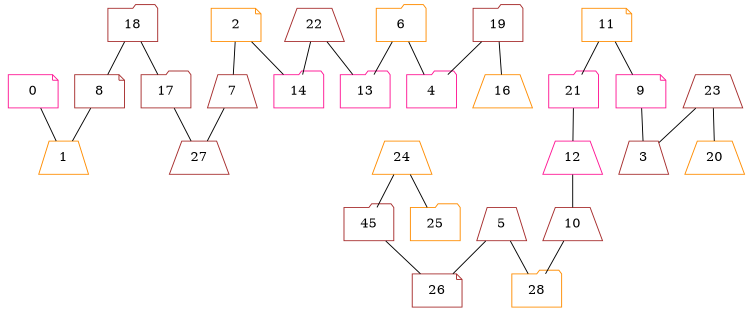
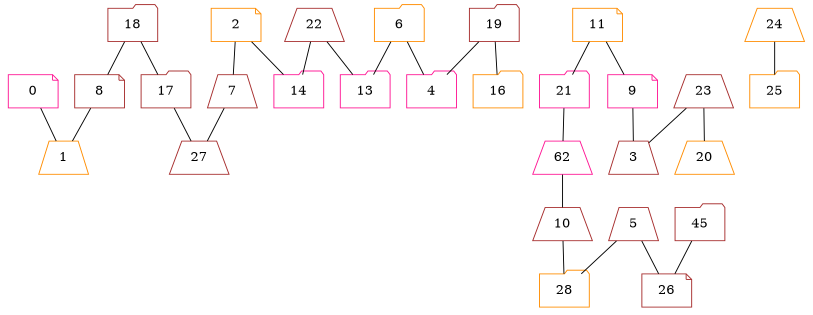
node "16": shape trapezium -> folder
node "12": label "12" -> "62"
edge "24" -- "45": removed
